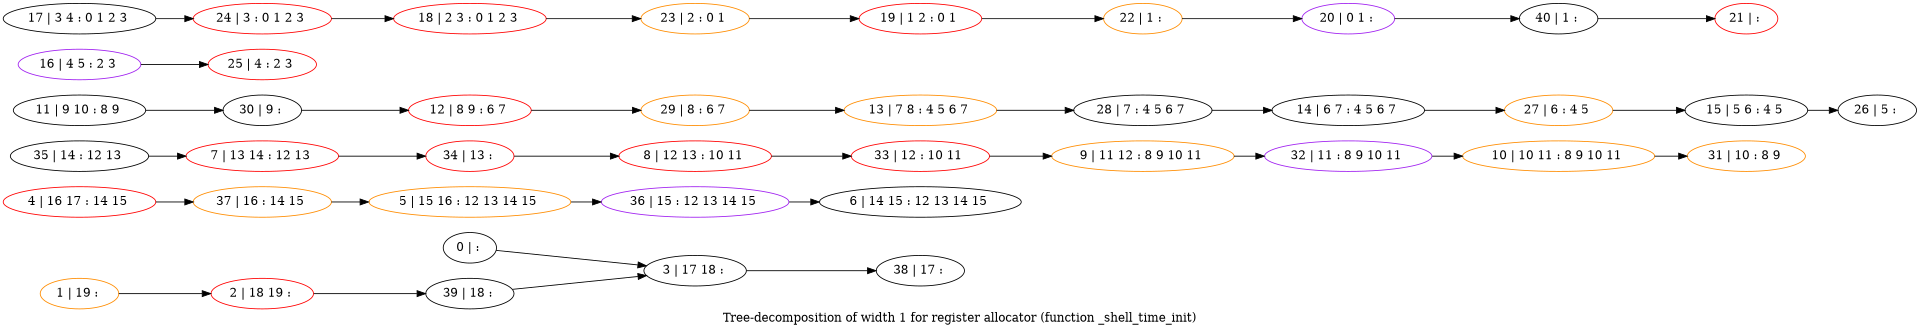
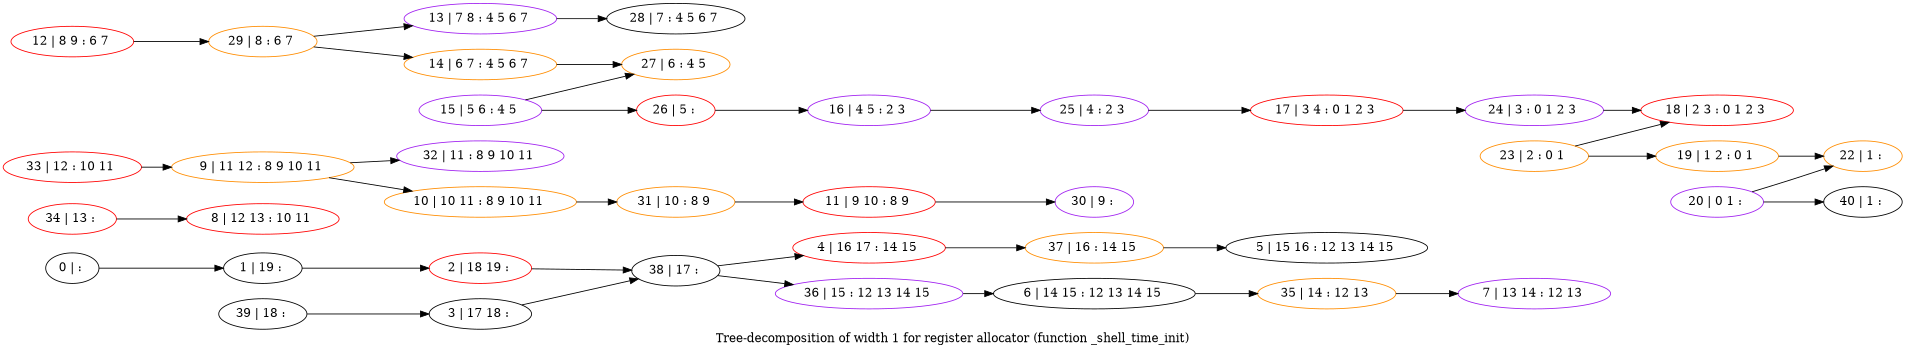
node "17 | 3 4 : 0 1 2 3": color black -> red
node "24 | 3 : 0 1 2 3": color red -> purple
edge "18 | 2 3 : 0 1 2 3" -> "23 | 2 : 0 1": reversed
node "19 | 1 2 : 0 1": color red -> darkorange
edge "22 | 1 :" -> "20 | 0 1 :": reversed
node "21 | :": removed
node "25 | 4 : 2 3": color red -> purple
node "11 | 9 10 : 8 9": color black -> red
node "30 | 9 :": color black -> purple
edge "30 | 9 :" -> "12 | 8 9 : 6 7": removed
edge "26 | 5 :" -> "16 | 4 5 : 2 3": added
node "13 | 7 8 : 4 5 6 7": color darkorange -> purple
edge "25 | 4 : 2 3" -> "17 | 3 4 : 0 1 2 3": added
edge "28 | 7 : 4 5 6 7" -> "14 | 6 7 : 4 5 6 7": now "29 | 8 : 6 7" -> "14 | 6 7 : 4 5 6 7"
node "14 | 6 7 : 4 5 6 7": color black -> darkorange
edge "27 | 6 : 4 5" -> "15 | 5 6 : 4 5": reversed
node "15 | 5 6 : 4 5": color black -> purple
node "26 | 5 :": color black -> red
node "35 | 14 : 12 13": color black -> darkorange
node "7 | 13 14 : 12 13": color red -> purple
edge "7 | 13 14 : 12 13" -> "34 | 13 :": removed
edge "8 | 12 13 : 10 11" -> "33 | 12 : 10 11": removed
edge "32 | 11 : 8 9 10 11" -> "10 | 10 11 : 8 9 10 11": now "9 | 11 12 : 8 9 10 11" -> "10 | 10 11 : 8 9 10 11"
node "5 | 15 16 : 12 13 14 15": color darkorange -> black
edge "5 | 15 16 : 12 13 14 15" -> "36 | 15 : 12 13 14 15": now "38 | 17 :" -> "36 | 15 : 12 13 14 15"
edge "31 | 10 : 8 9" -> "11 | 9 10 : 8 9": added
edge "0 | :" -> "3 | 17 18 :": now "0 | :" -> "1 | 19 :"
edge "38 | 17 :" -> "4 | 16 17 : 14 15": added
node "1 | 19 :": color darkorange -> black
edge "2 | 18 19 :" -> "39 | 18 :": now "2 | 18 19 :" -> "38 | 17 :"
edge "6 | 14 15 : 12 13 14 15" -> "35 | 14 : 12 13": added
